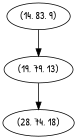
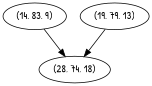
edge "(14, 83, 9)" -> "(19, 79, 13)": now "(14, 83, 9)" -> "(28, 74, 18)"
